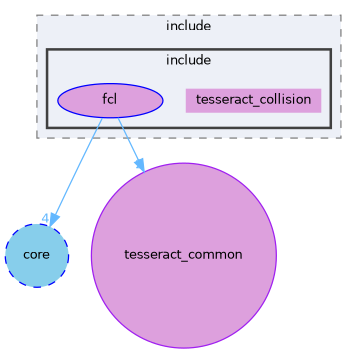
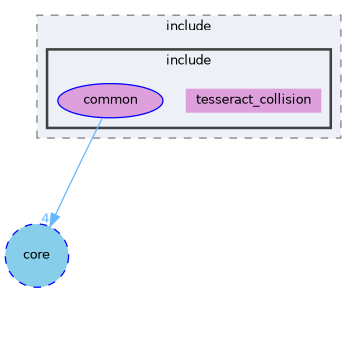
node "fcl": label "fcl" -> "common"
node "tesseract_common": removed
